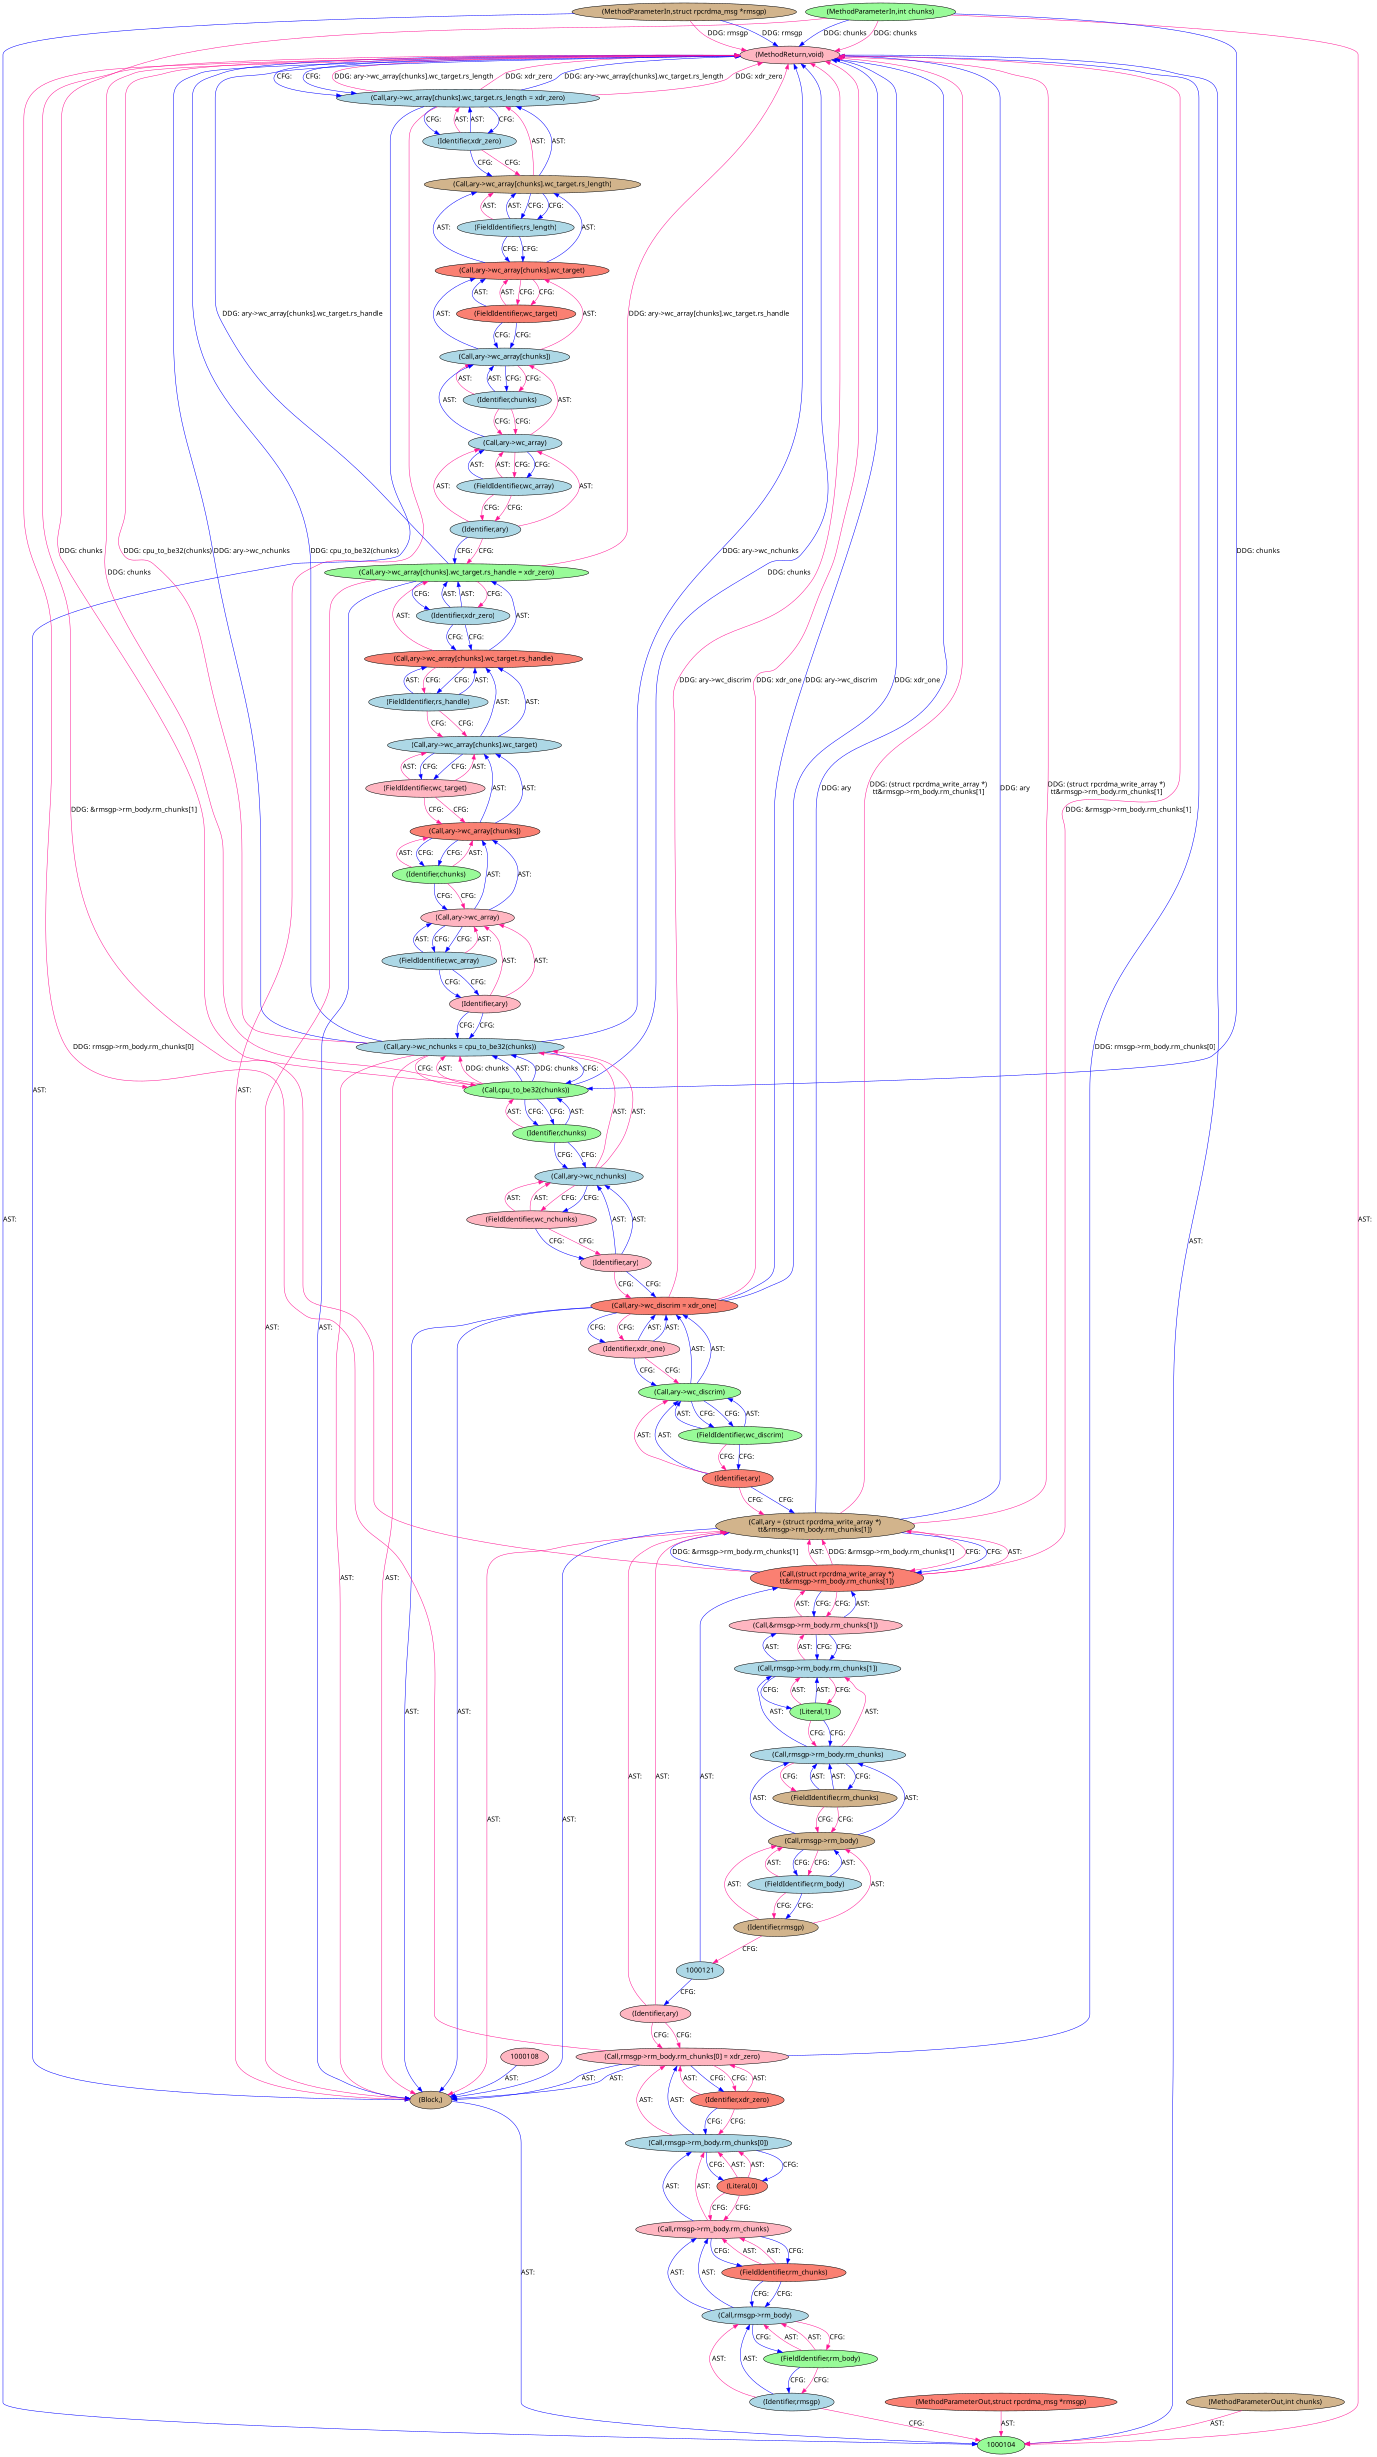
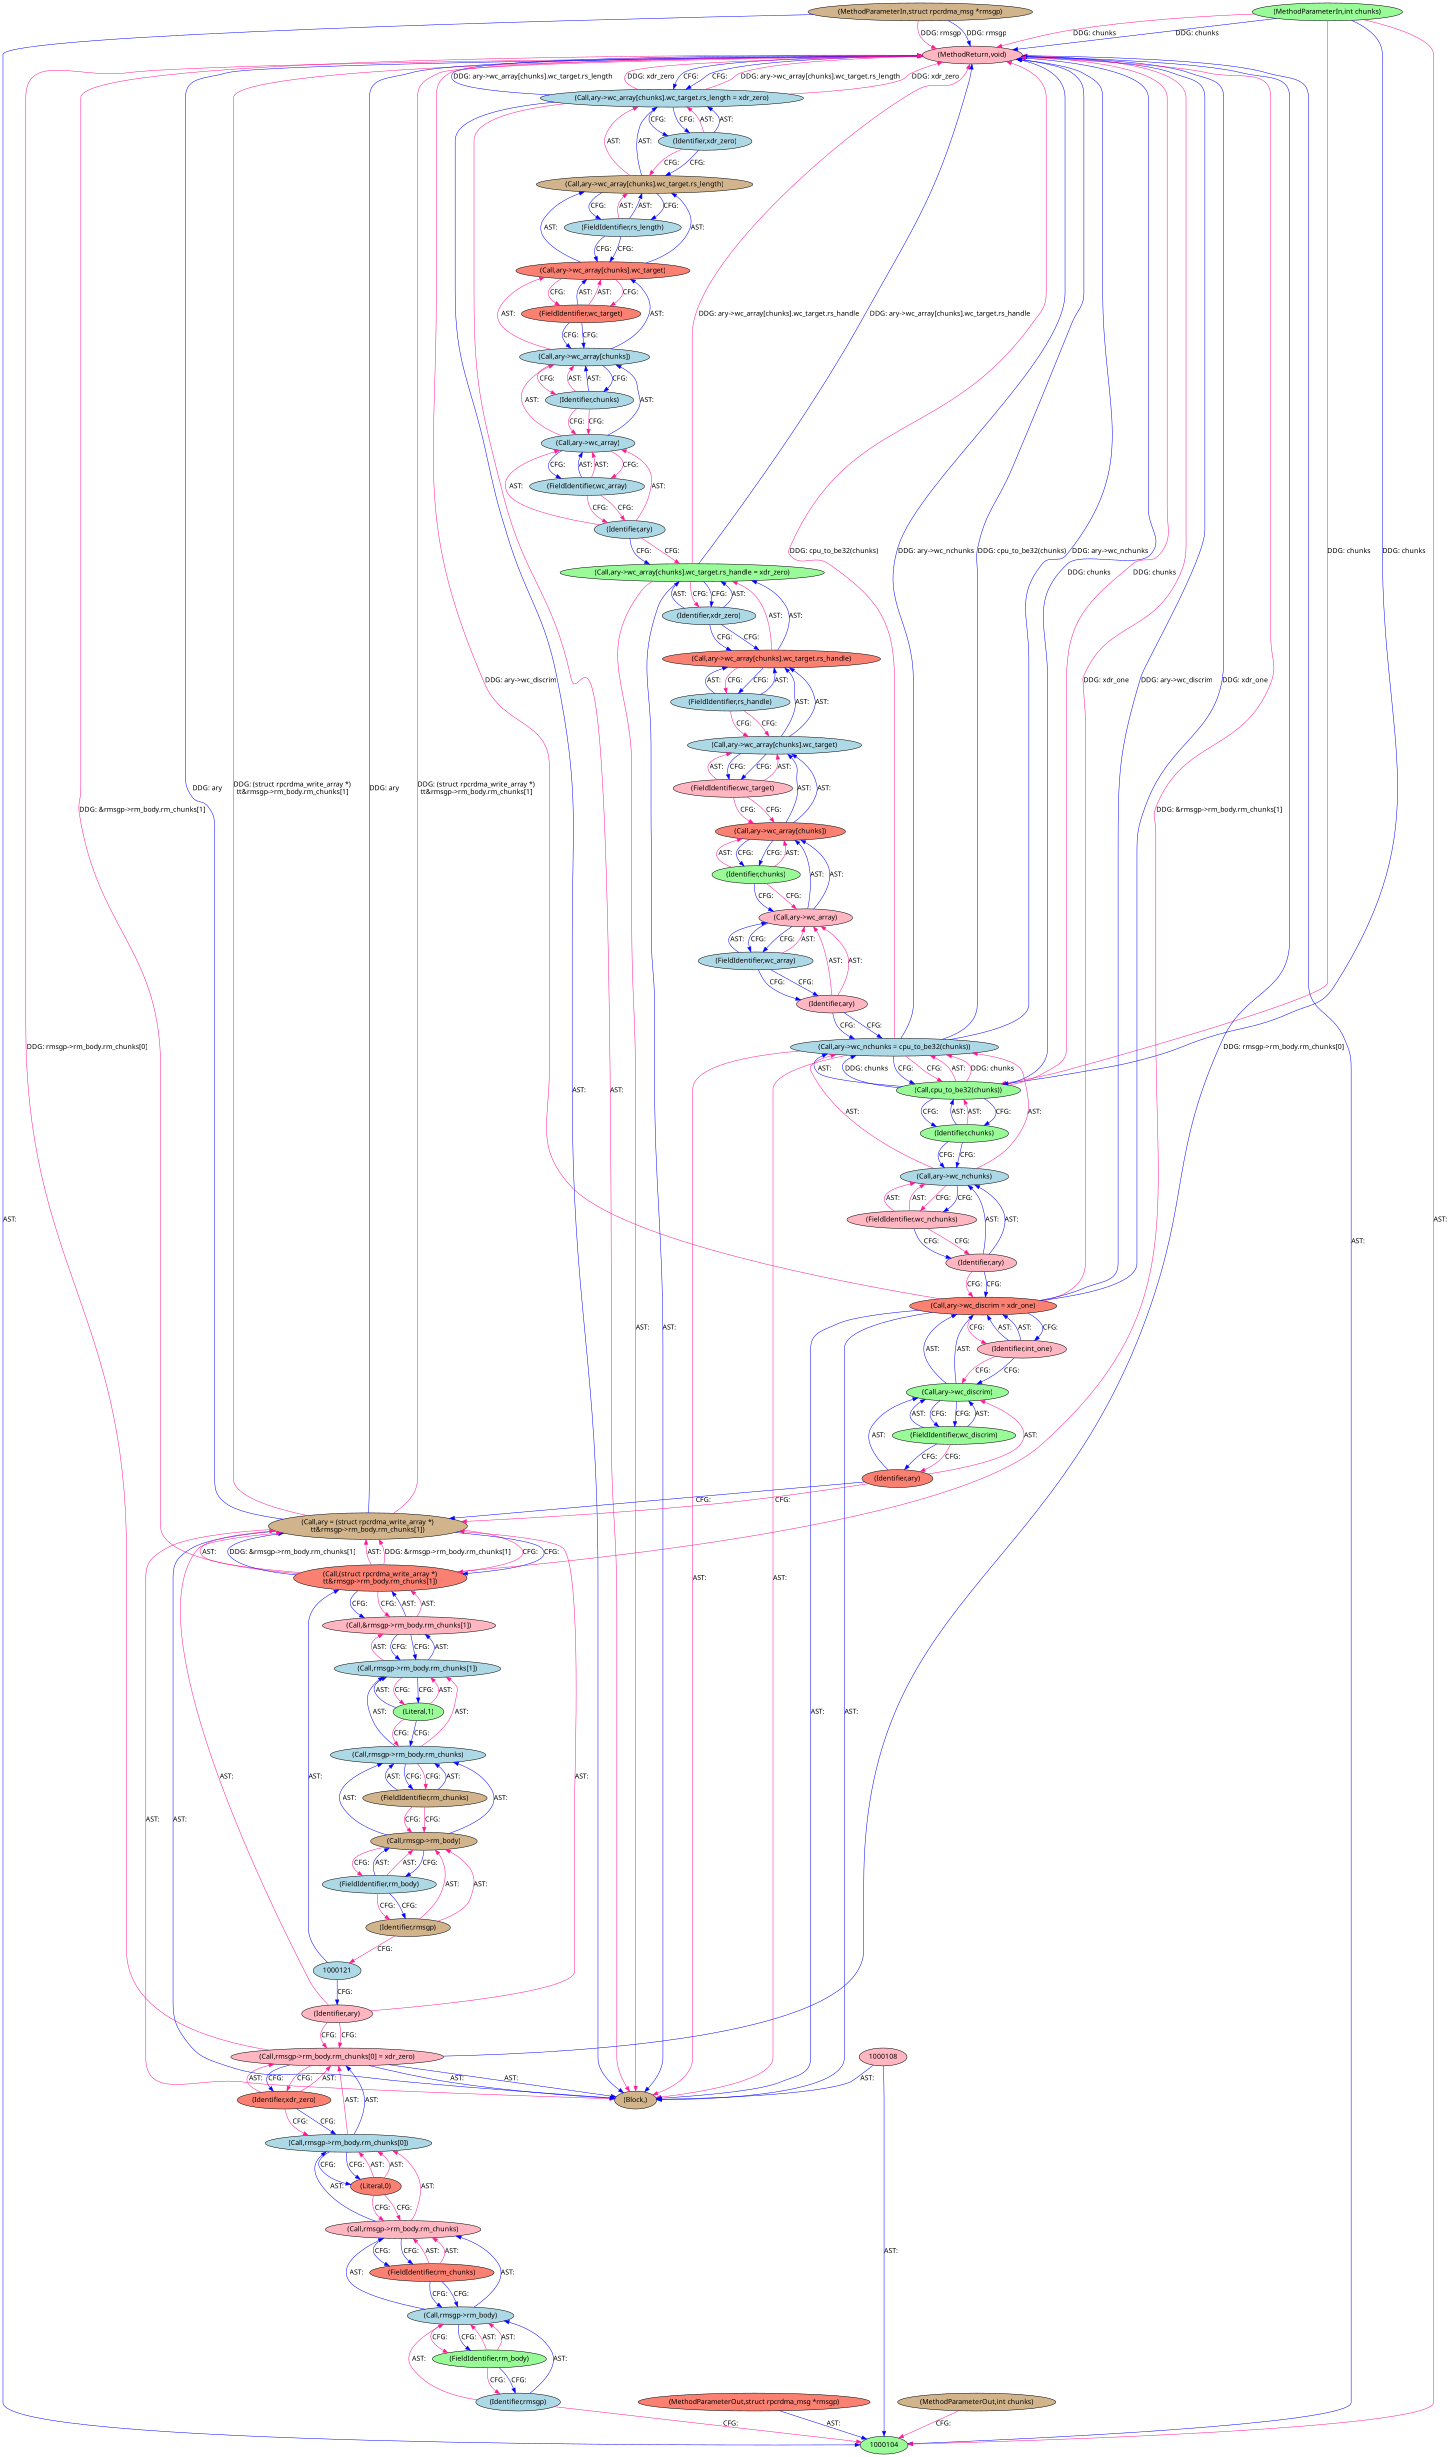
node "(Identifier,xdr_one)": label "(Identifier,xdr_one)" -> "(Identifier,int_one)"
edge "(Block,)" -> "1000104": now "1000108" -> "1000104"
edge "(MethodParameterOut,struct rpcrdma_msg *rmsgp)" -> "1000104": color deeppink -> blue
edge "(MethodParameterOut,int chunks)" -> "1000104": label "AST: " -> "CFG: "
